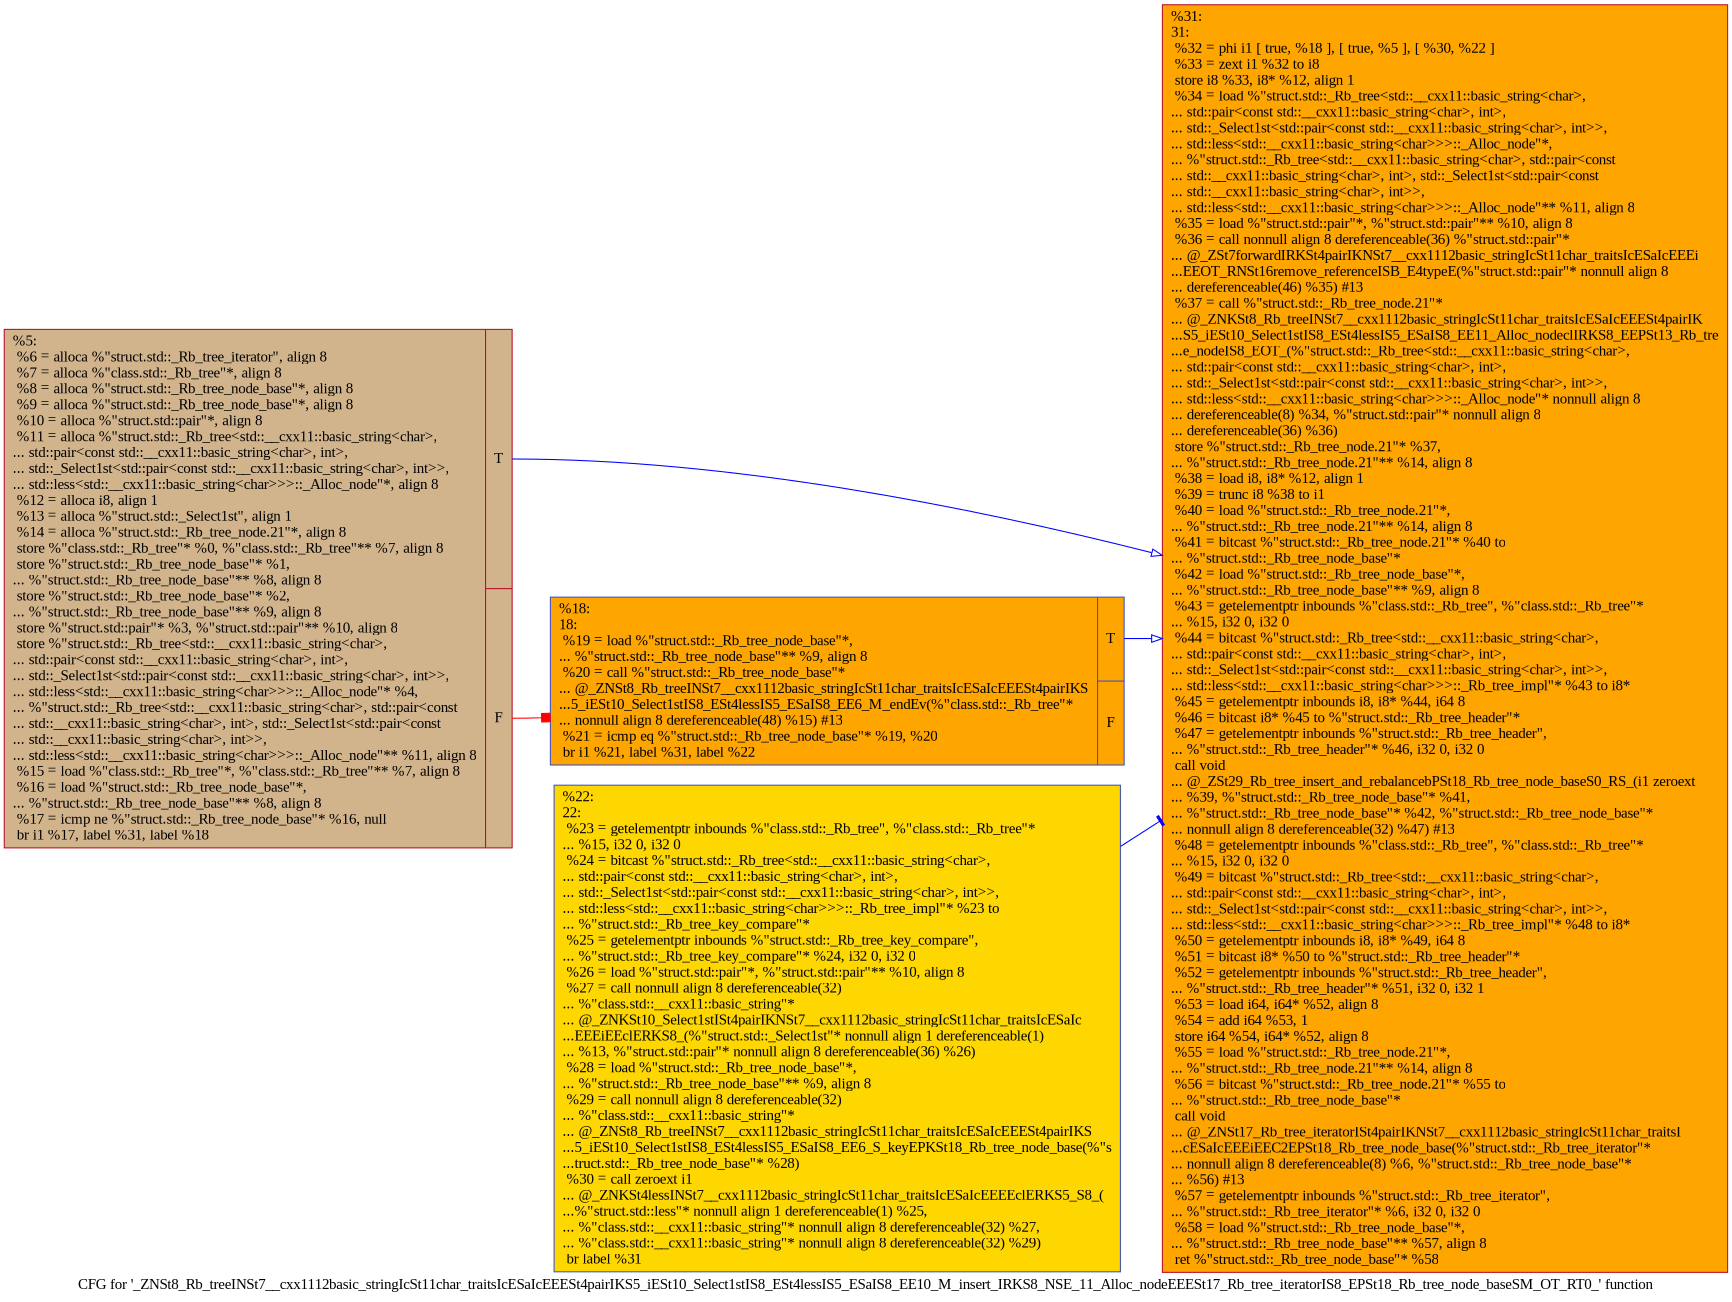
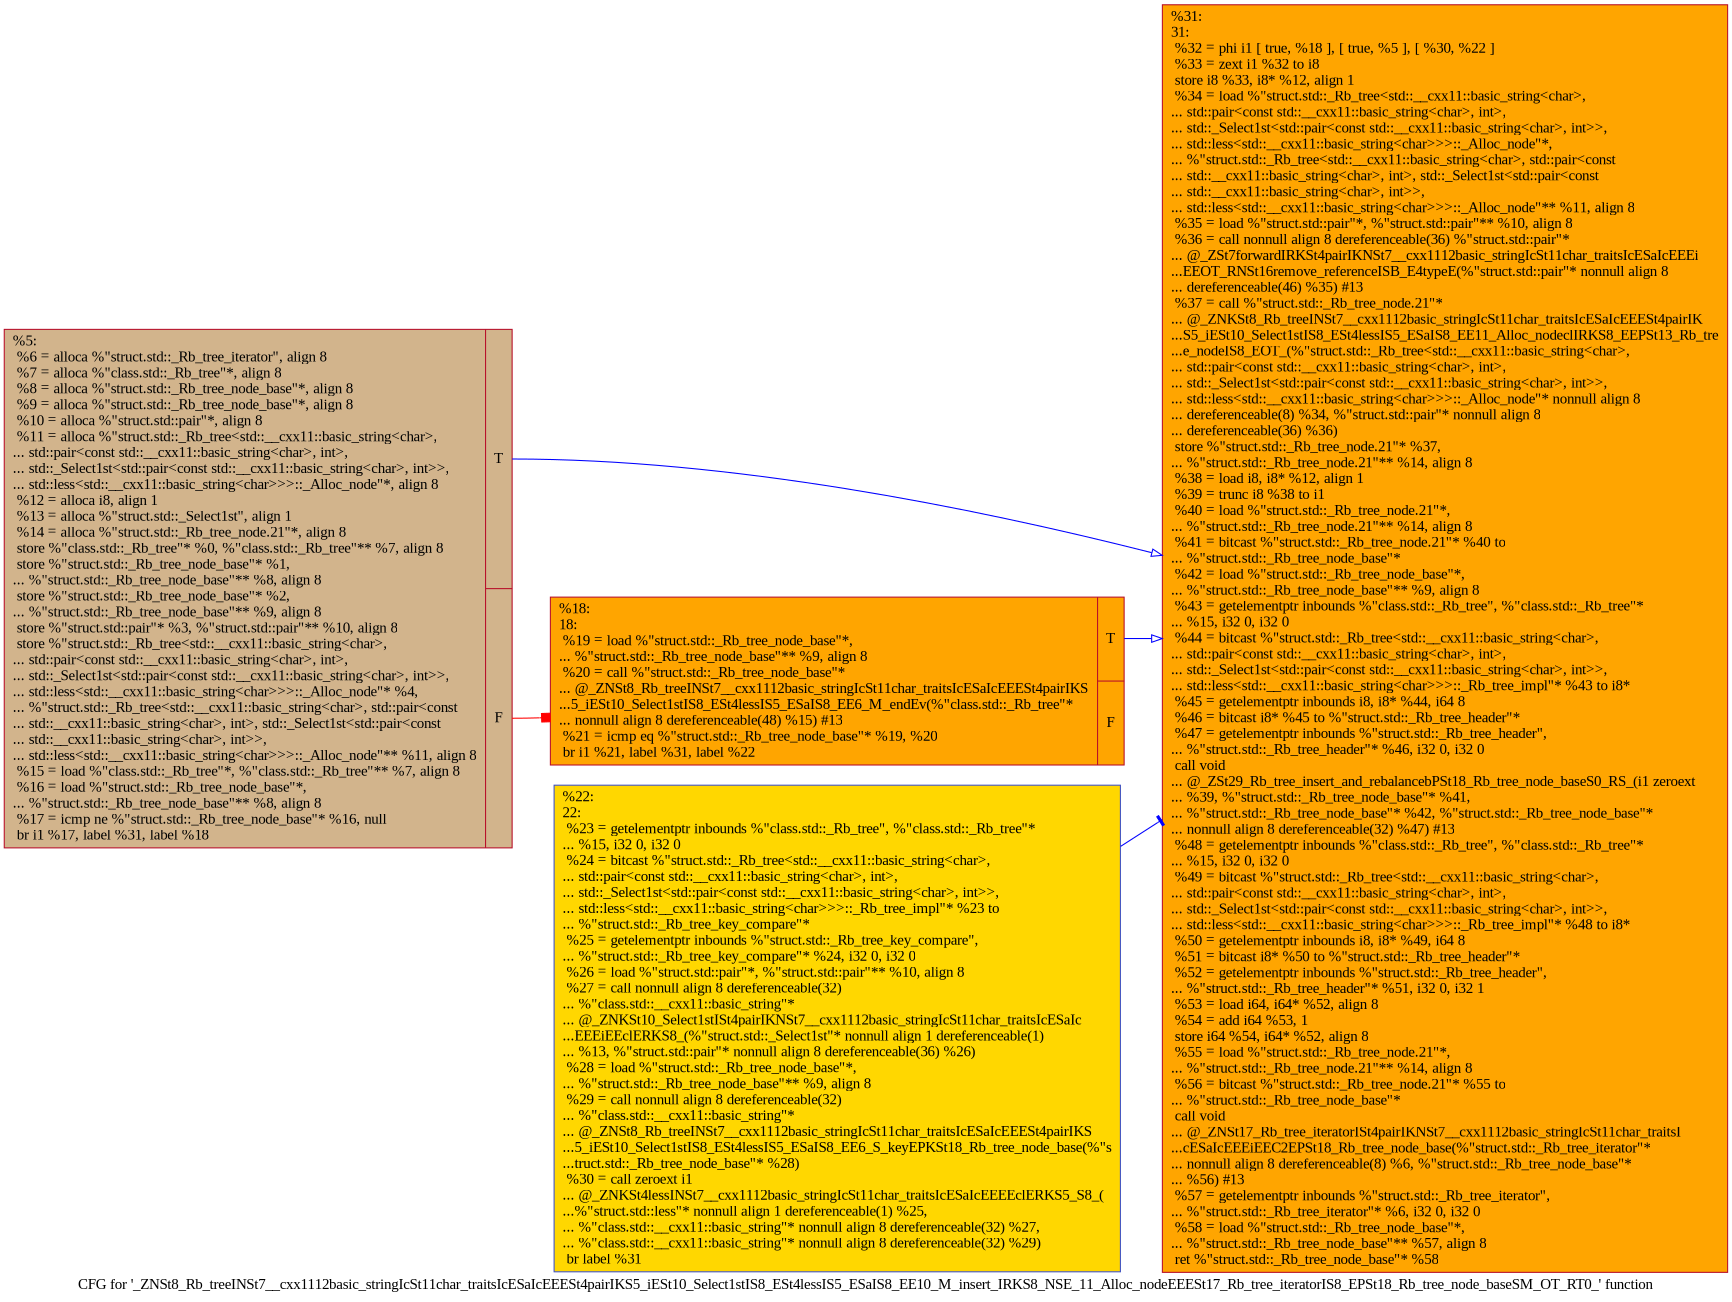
node "%18:": color #3d50c3ff -> #b70d28ff
